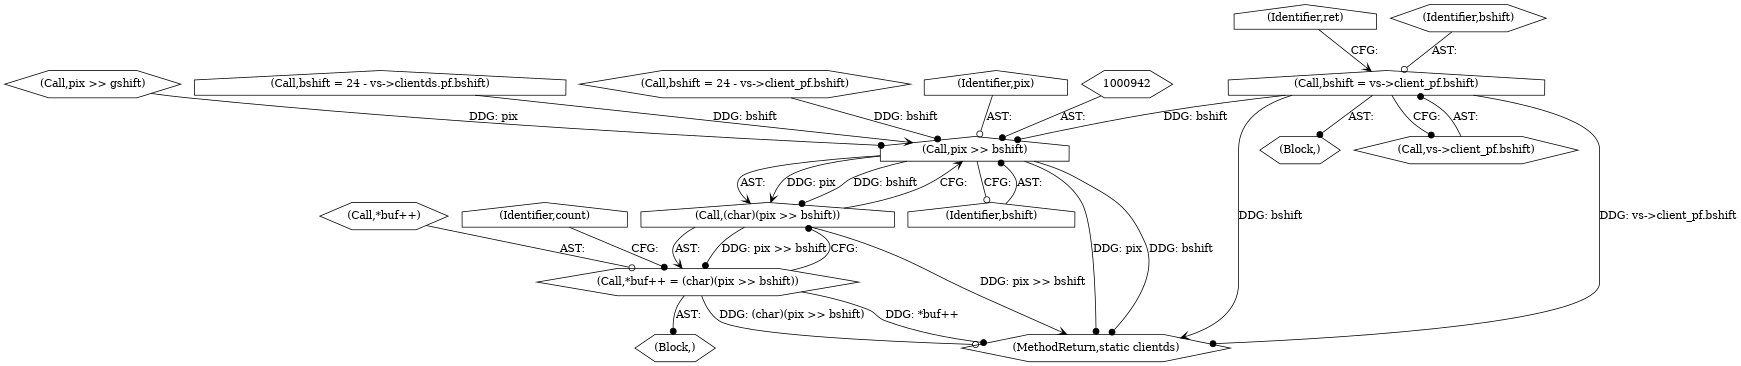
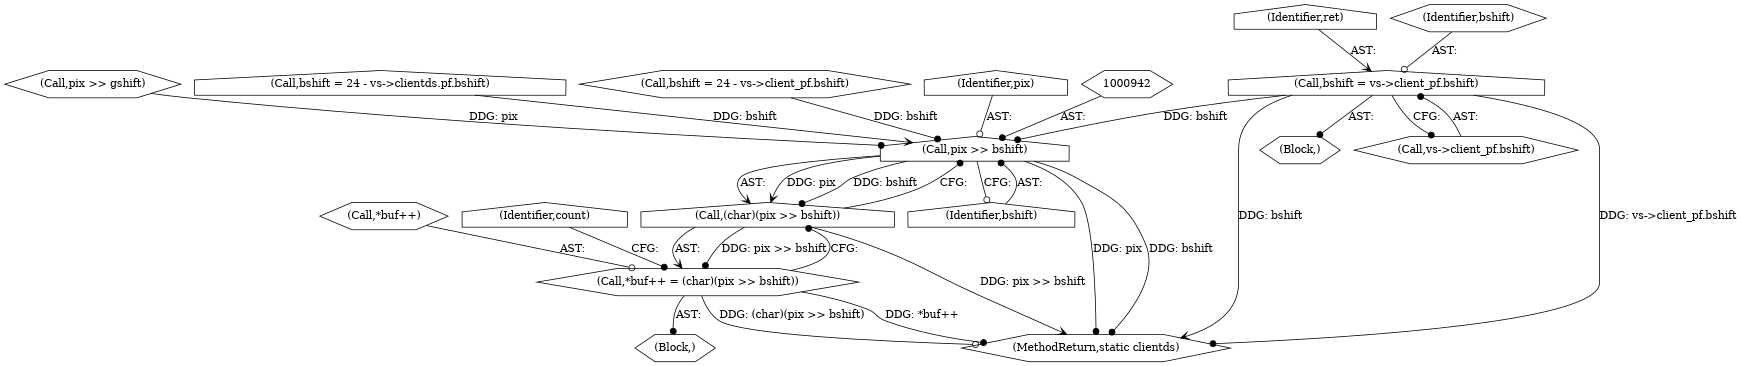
edge "(Identifier,ret)" -> "(Call,bshift = vs->client_pf.bshift)": label "CFG: " -> "AST: "
edge "(Call,(char)(pix >> bshift))" -> "(Call,pix >> bshift)": arrowhead vee -> dot
